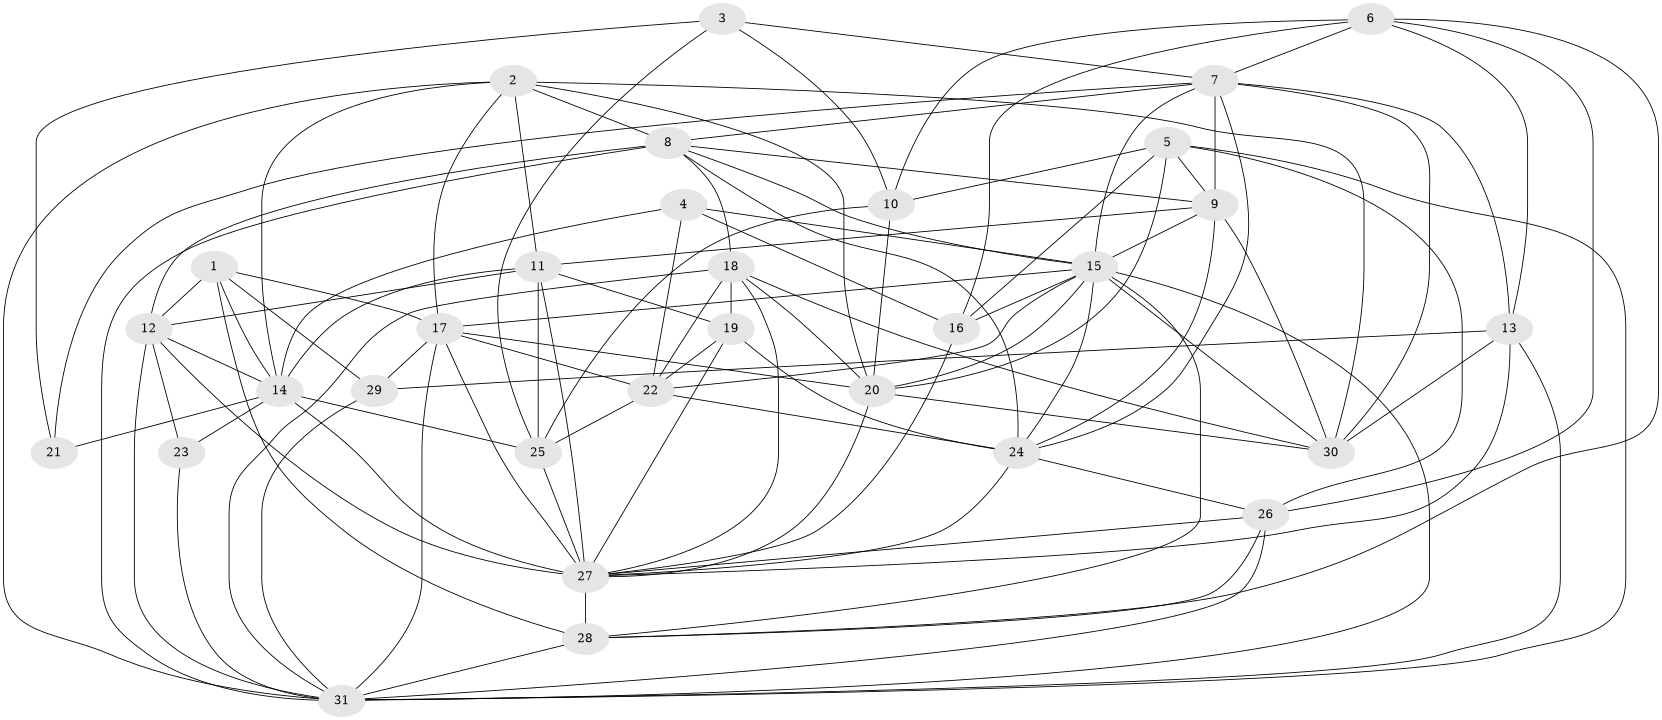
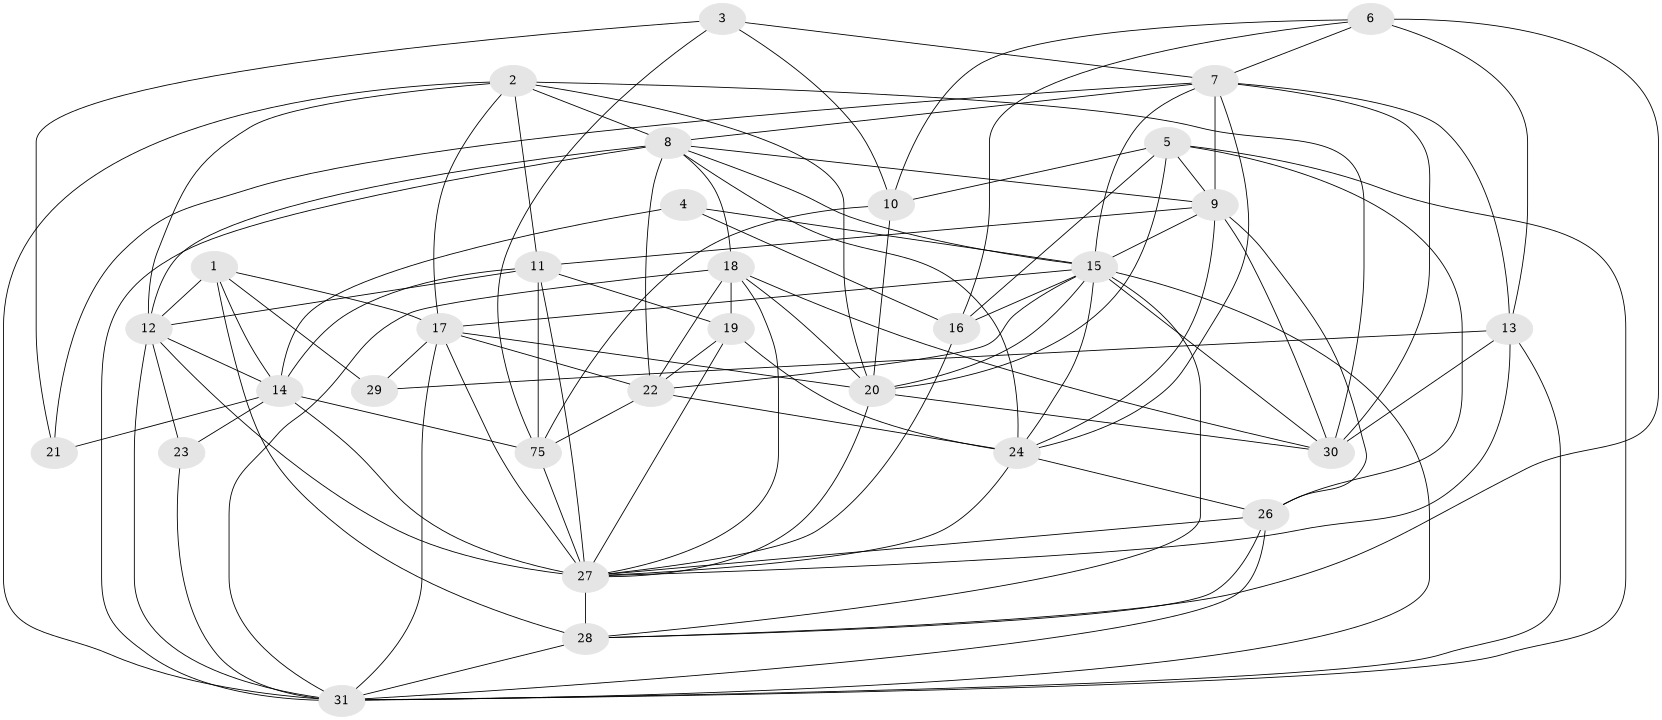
edge "2" -- "14": now "2" -- "12"
edge "4" -- "22": now "8" -- "22"
edge "6" -- "26": now "9" -- "26"
node "25": label "25" -> "75"
edge "29" -- "31": removed
